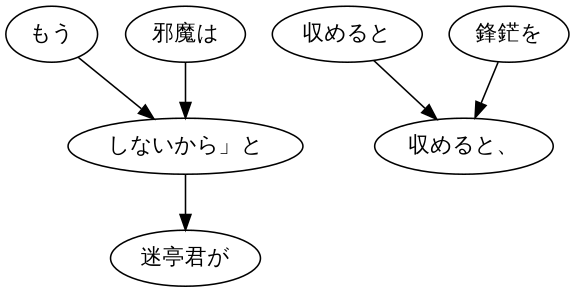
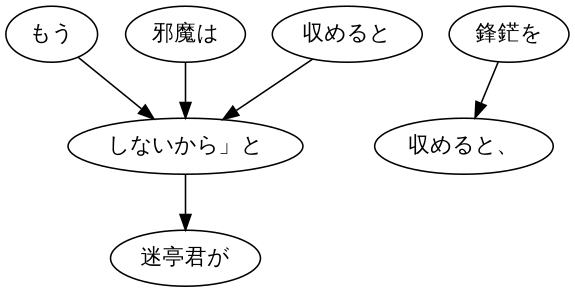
edge "収めると" -> "収めると、": now "収めると" -> "しないから」と"
